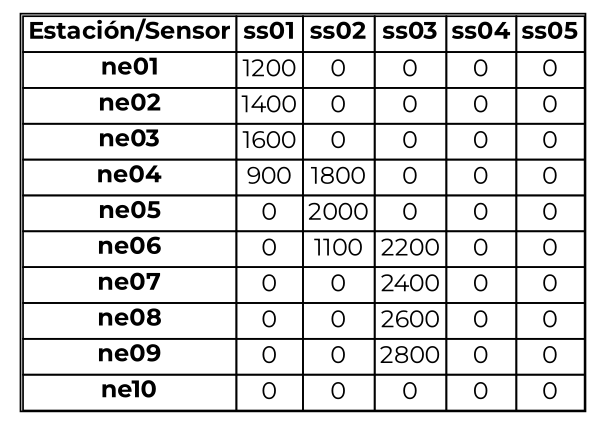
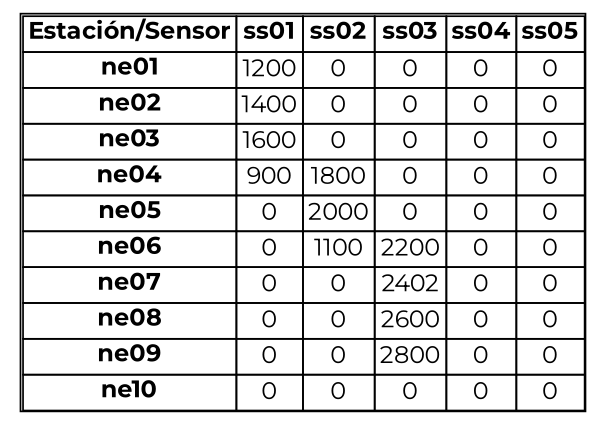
node "Estación/Sensor": text "2400" -> "2402"
